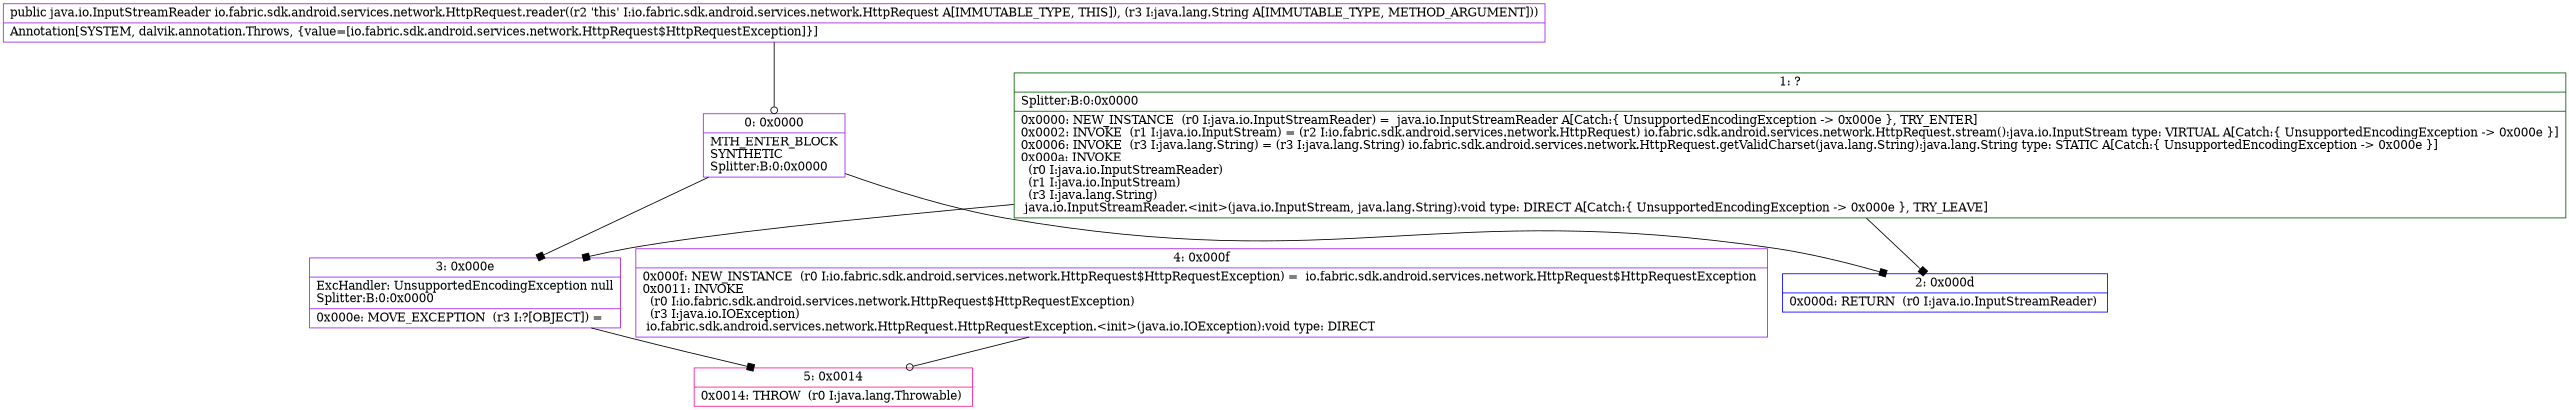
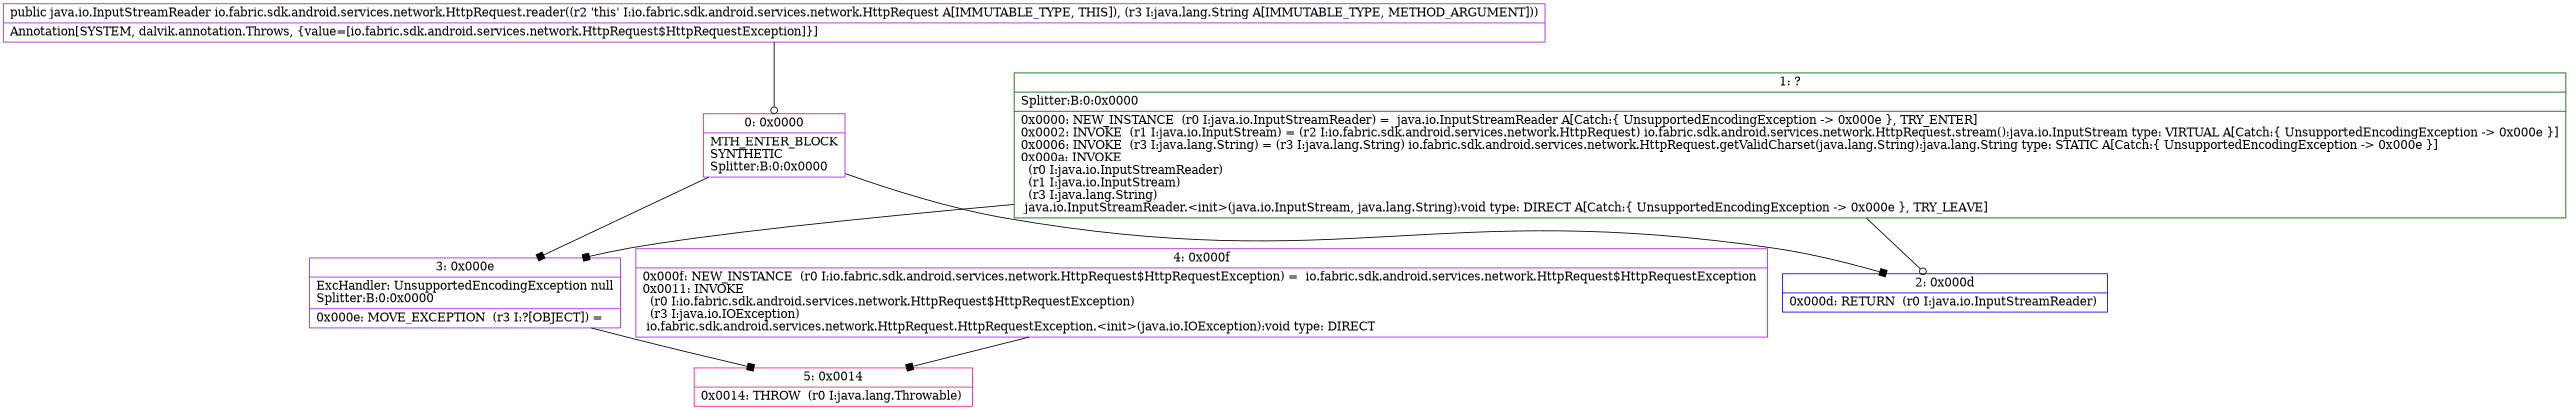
edge "1: ?" -> "2: 0x000d": arrowhead box -> odot
edge "4: 0x000f" -> "5: 0x0014": arrowhead odot -> box
